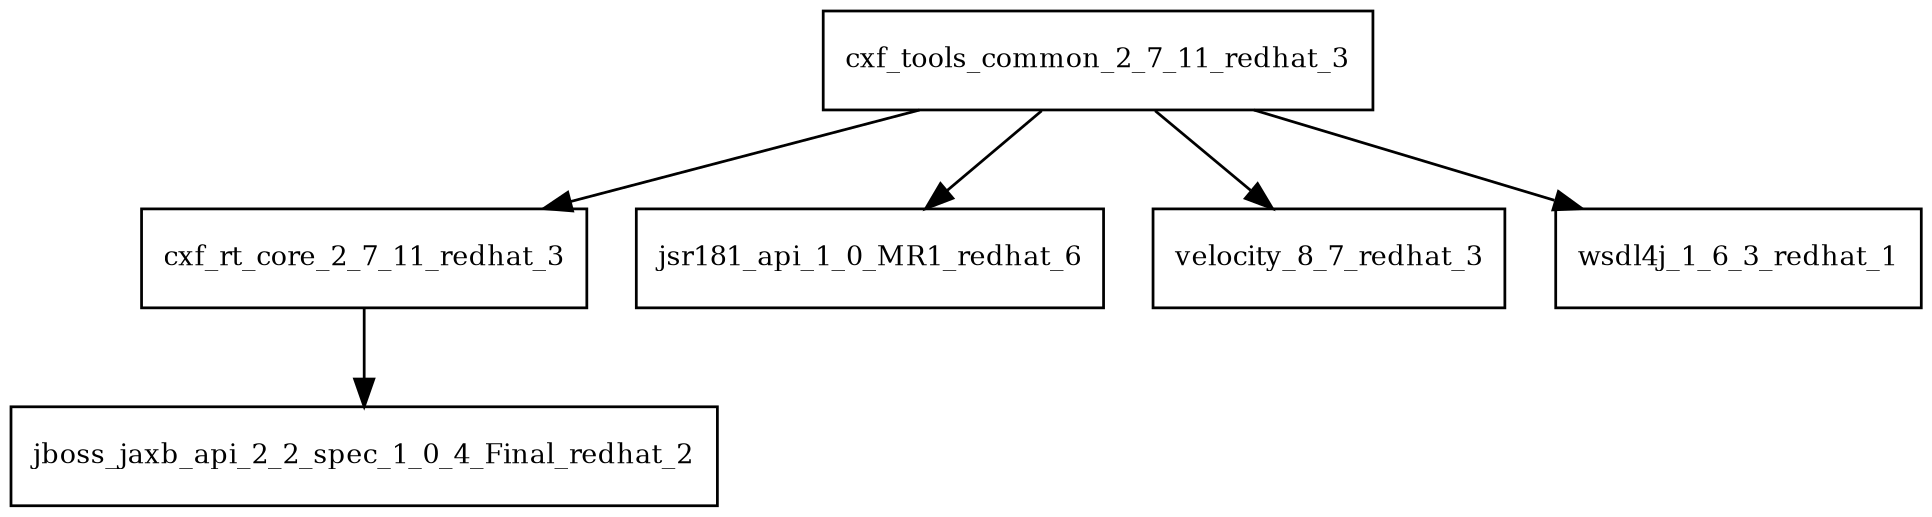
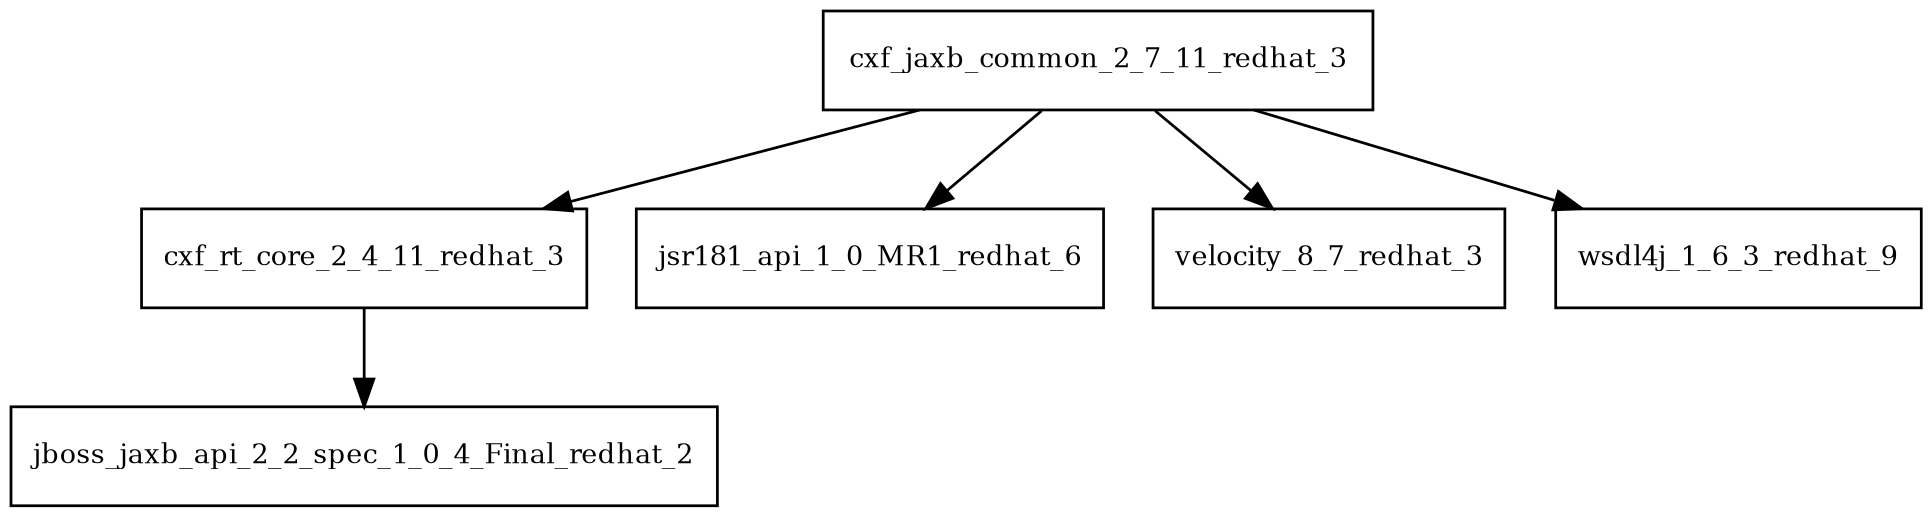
node "cxf_tools_common_2_7_11_redhat_3": label "cxf_tools_common_2_7_11_redhat_3" -> "cxf_jaxb_common_2_7_11_redhat_3"
node "cxf_rt_core_2_7_11_redhat_3": label "cxf_rt_core_2_7_11_redhat_3" -> "cxf_rt_core_2_4_11_redhat_3"
node "wsdl4j_1_6_3_redhat_1": label "wsdl4j_1_6_3_redhat_1" -> "wsdl4j_1_6_3_redhat_9"
